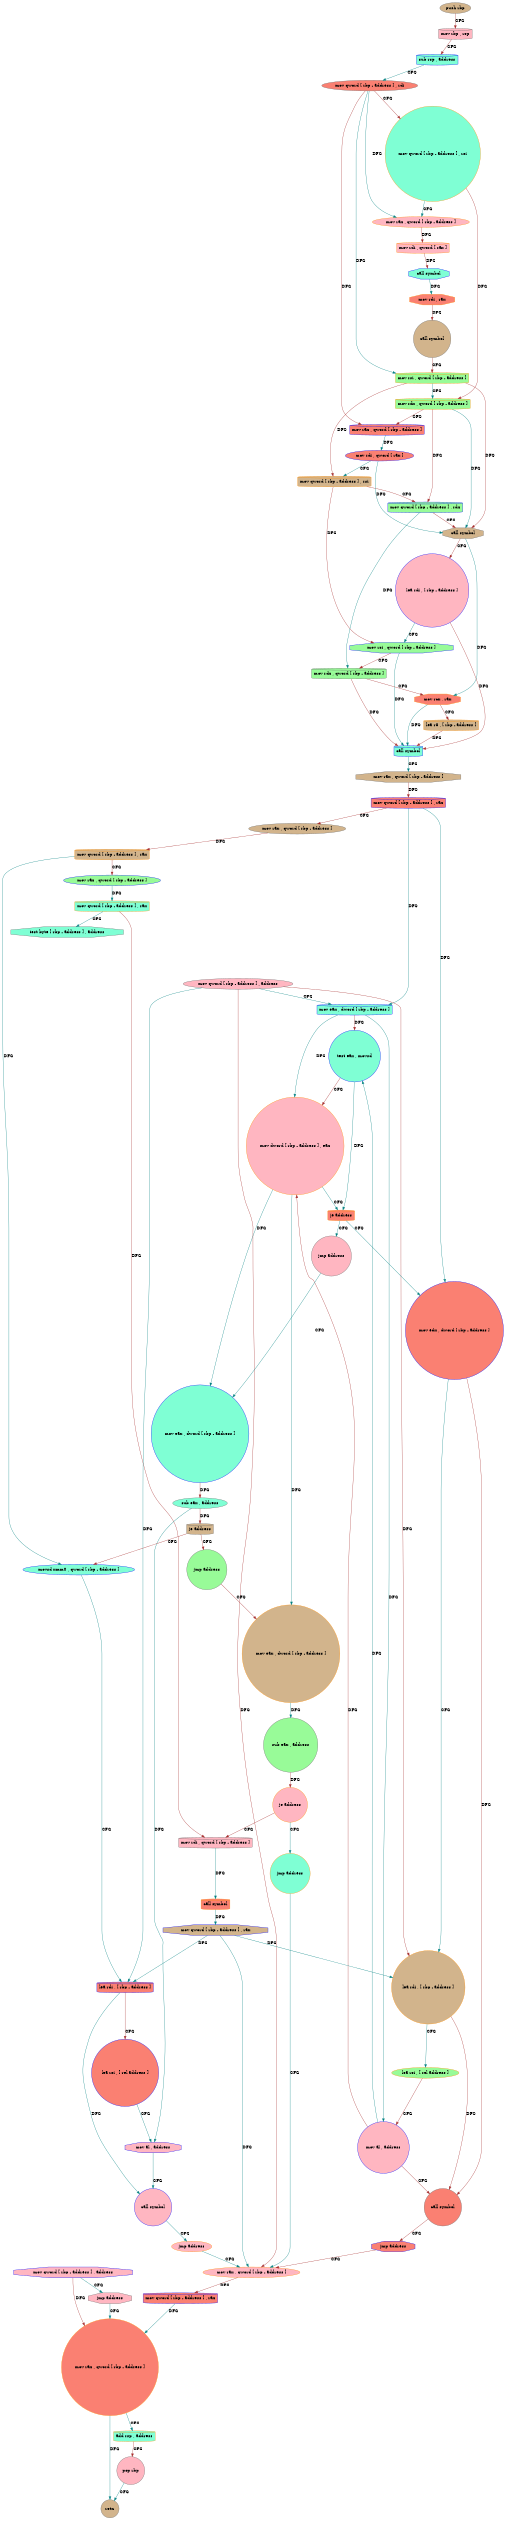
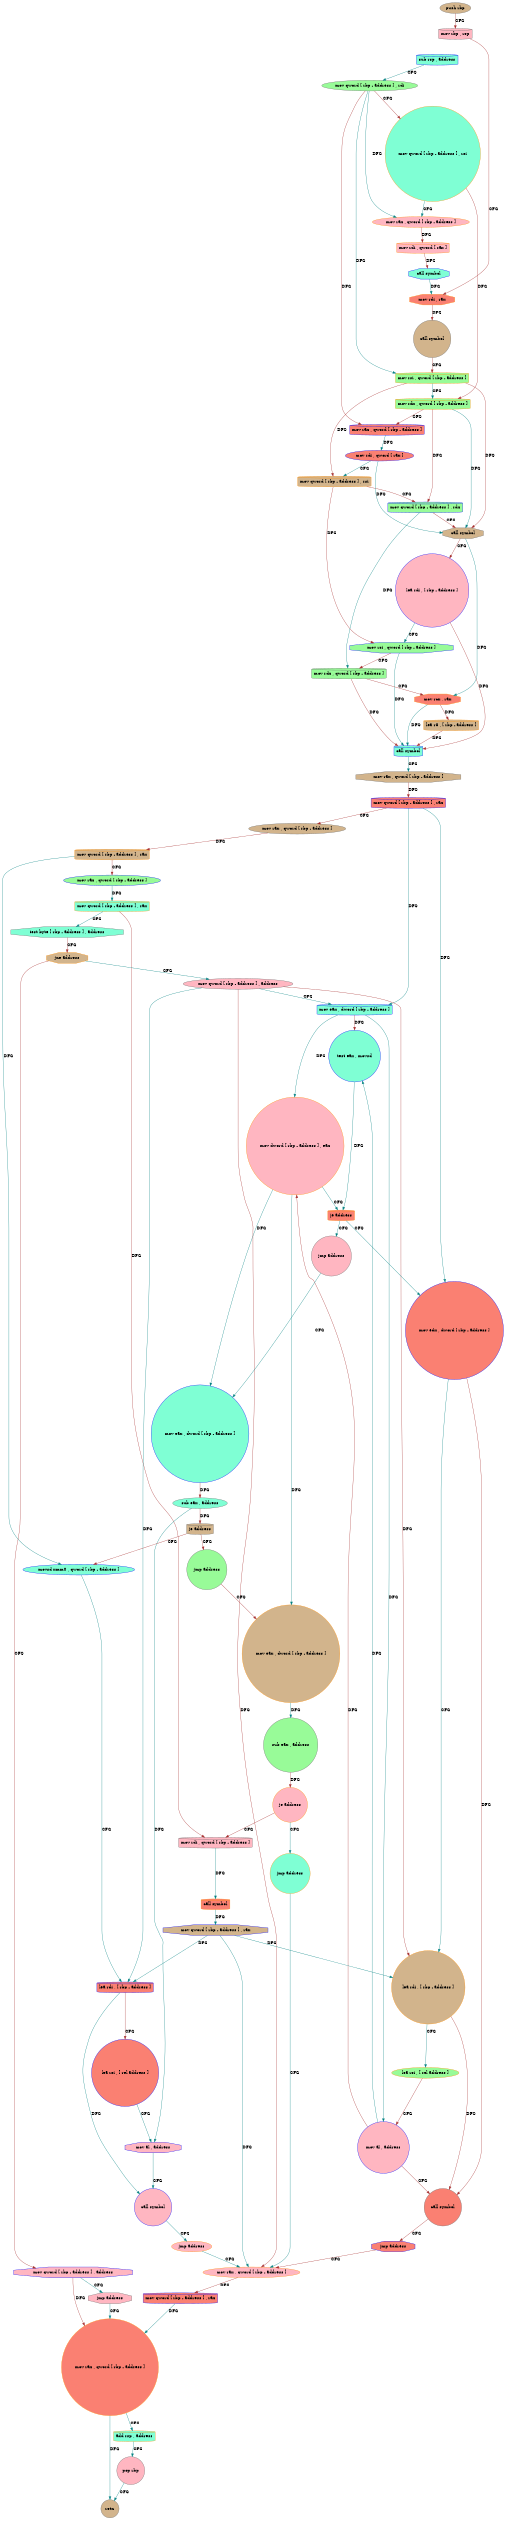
edge "mov rbp , rsp" -> "sub rsp , address": now "mov rbp , rsp" -> "mov rdi , rax"
node "mov qword [ rbp - address ] , rdi": fillcolor salmon -> palegreen
edge "mov rcx , rax" -> "lea r8 , [ rbp - address ]": label "CFG" -> "DFG"
node "jne address": added
edge "test eax , movsd" -> "mov dword [ rbp - address ] , eax": removed, label "CFG"
edge "add rsp , address" -> "pop rbp": color brown -> teal
